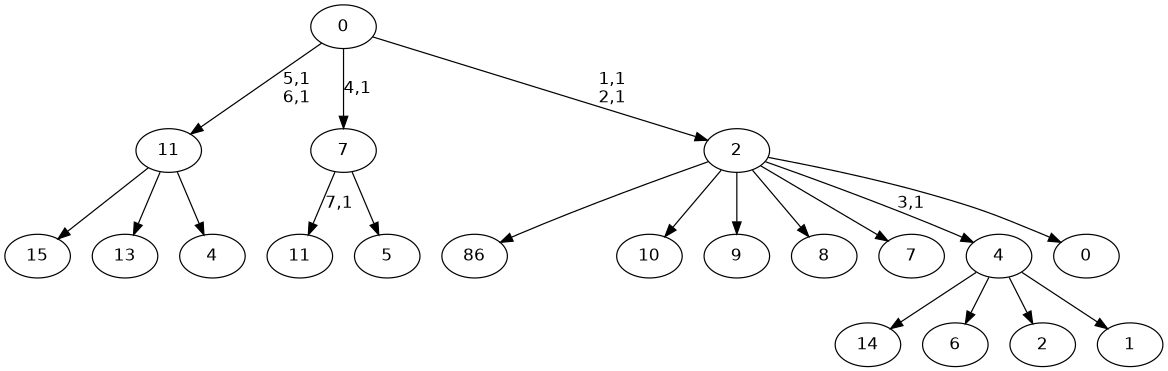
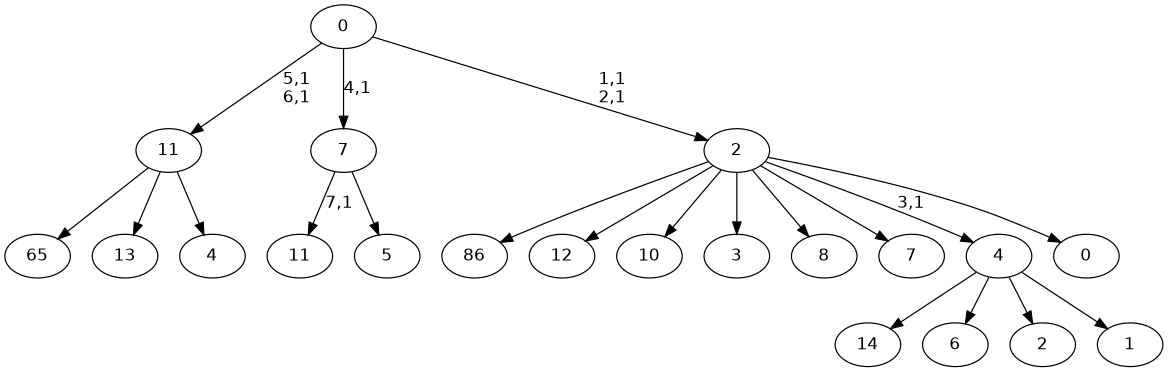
node "15": label "15" -> "65"
node "12": added
node "9": label "9" -> "3"
